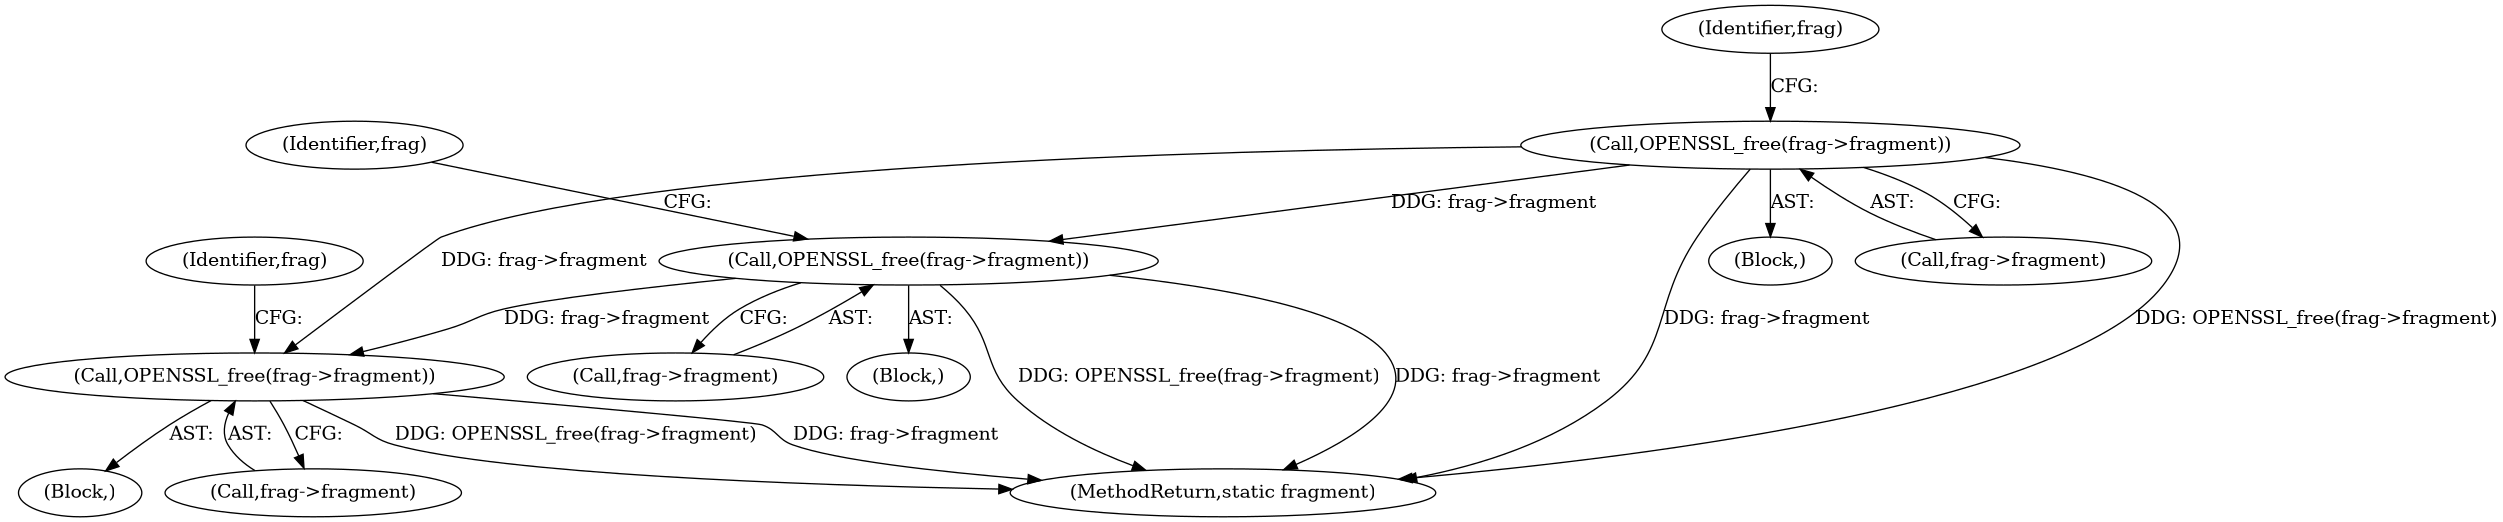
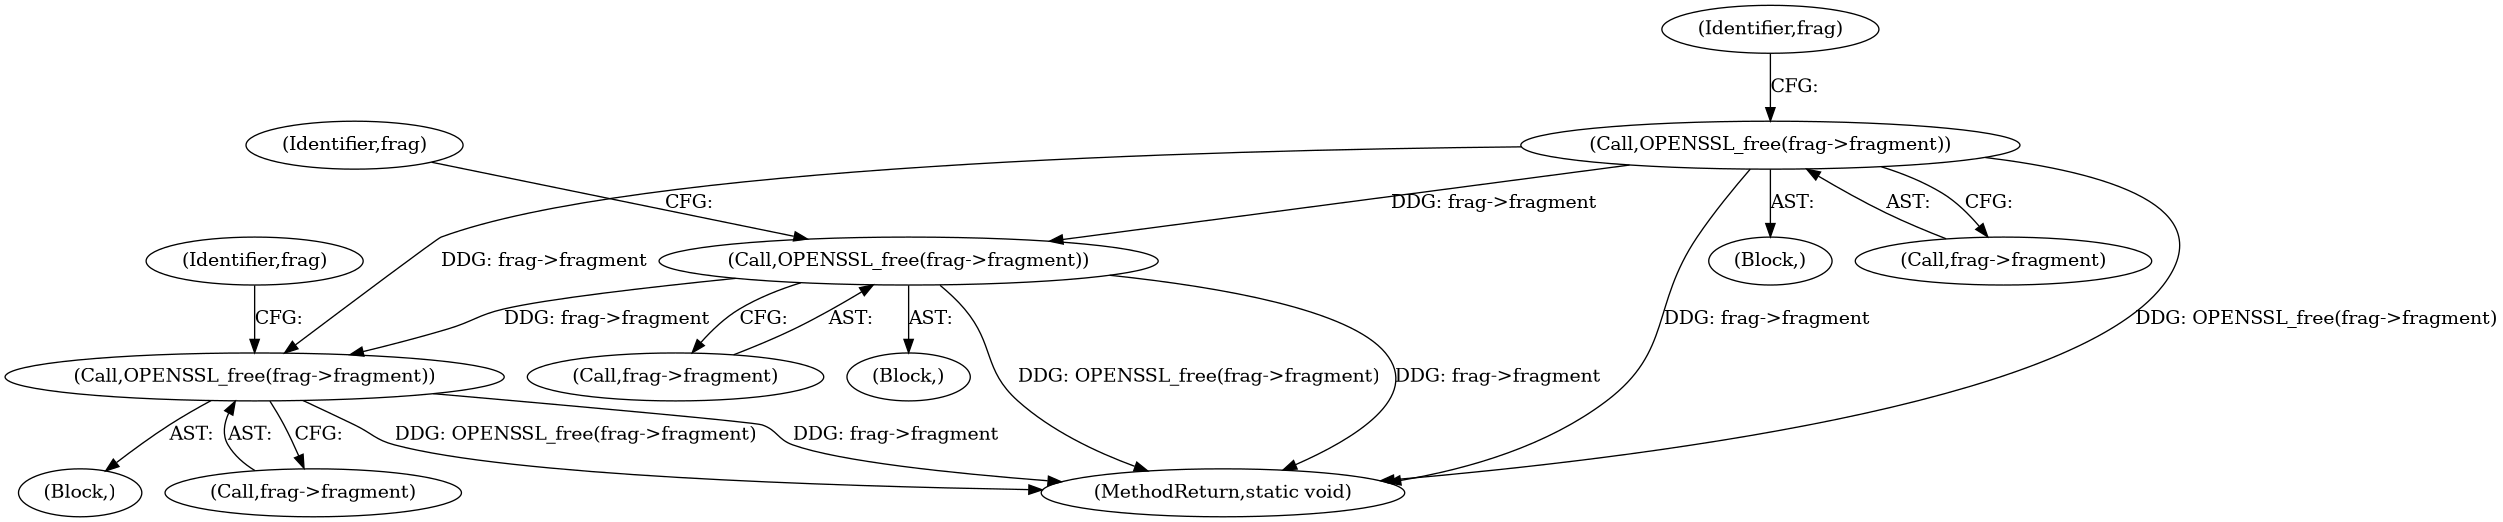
node "(MethodReturn,static fragment)": label "(MethodReturn,static fragment)" -> "(MethodReturn,static void)"
